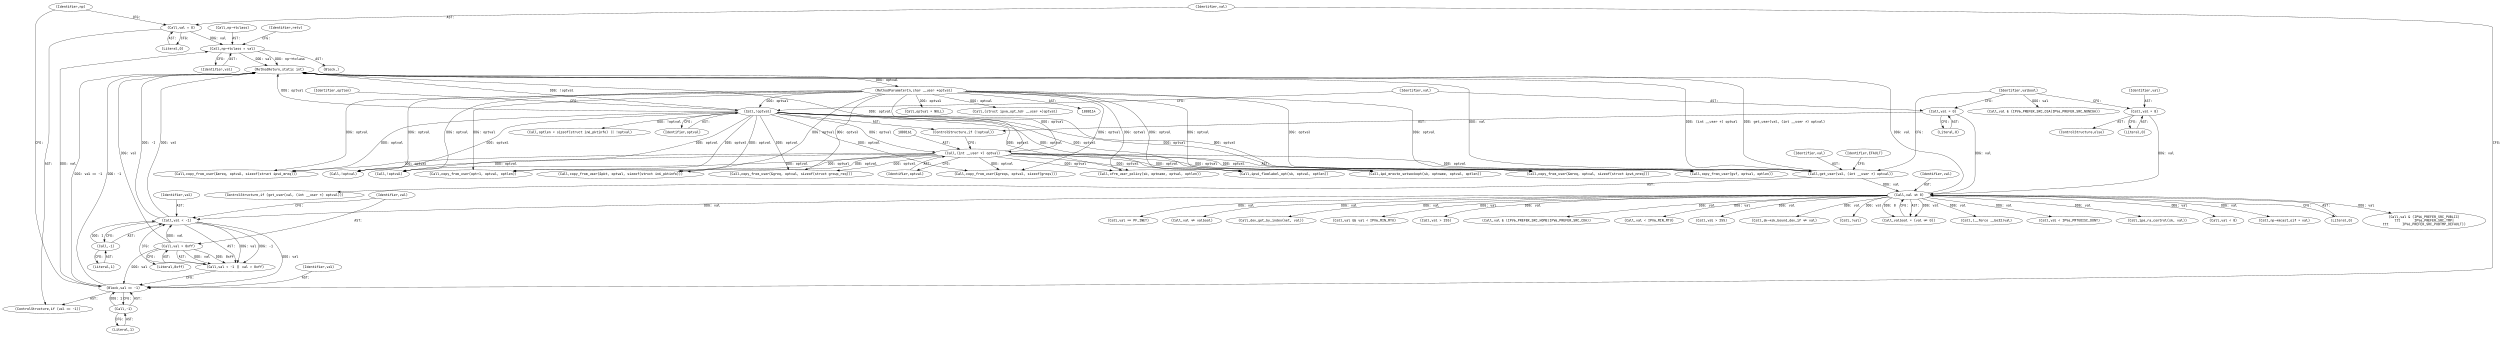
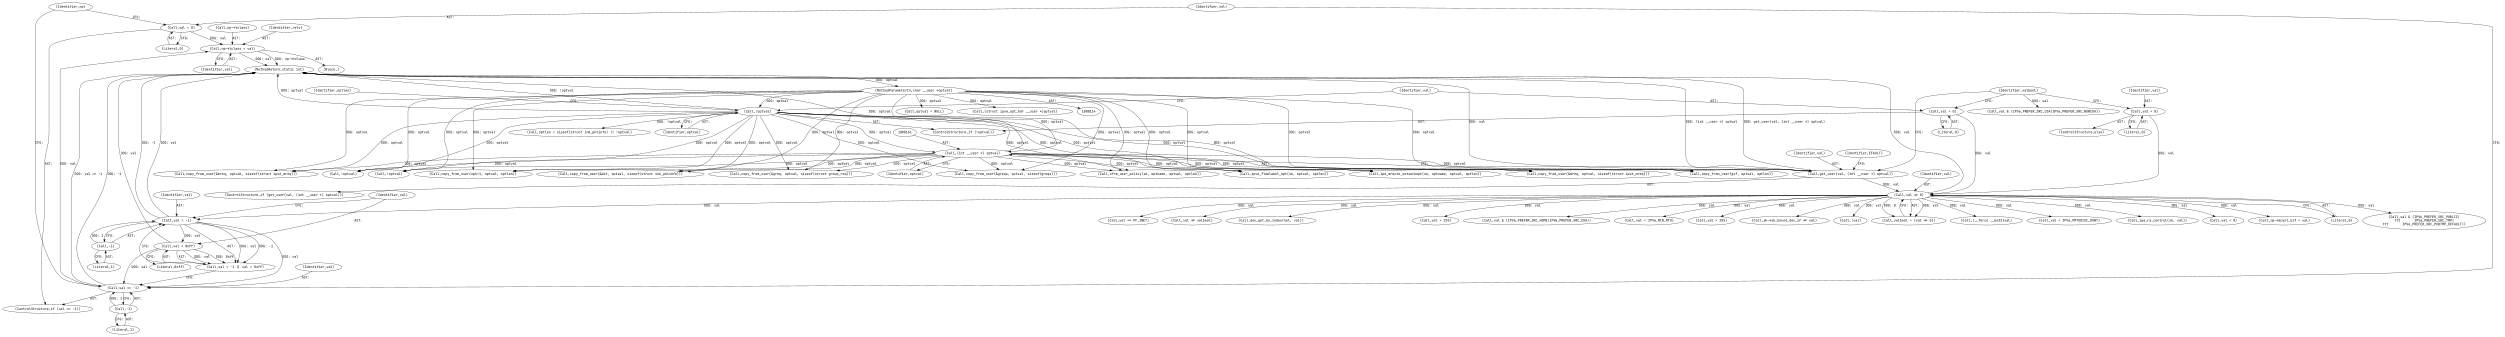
edge "(Identifier,retv)" -> "(Call,np->tclass = val)": label "CFG: " -> "AST: "
edge "(ControlStructure,if (!optval))" -> "(Call,(int __user *) optval)": now "(Call,get_user(val, (int __user *) optval))" -> "(Call,(int __user *) optval)"
node "(Call,val && val < IPV6_MIN_MTU)": removed
edge "(Call,val > 0xff)" -> "(Call,val < -1)": reversed
node "(Block,val == -1)": label "(Block,val == -1)" -> "(Call,val == -1)"
